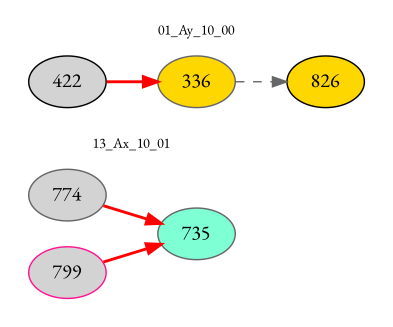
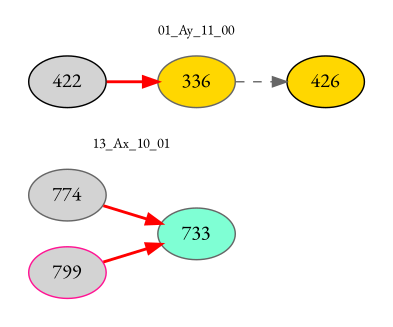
cluster "01_Ay_10_00": label "01_Ay_10_00" -> "01_Ay_11_00"
node "826": label "826" -> "426"
node "735": label "735" -> "733"
